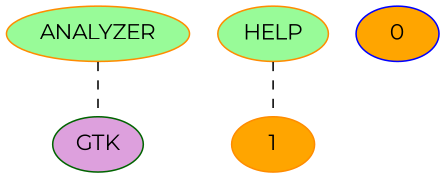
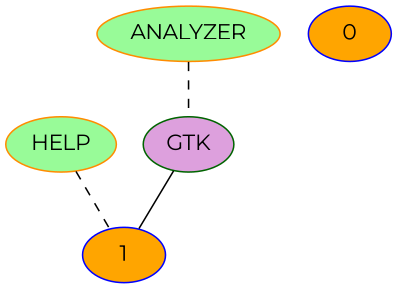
node "1": color darkorange -> blue
edge "GTK" -- "1": added
